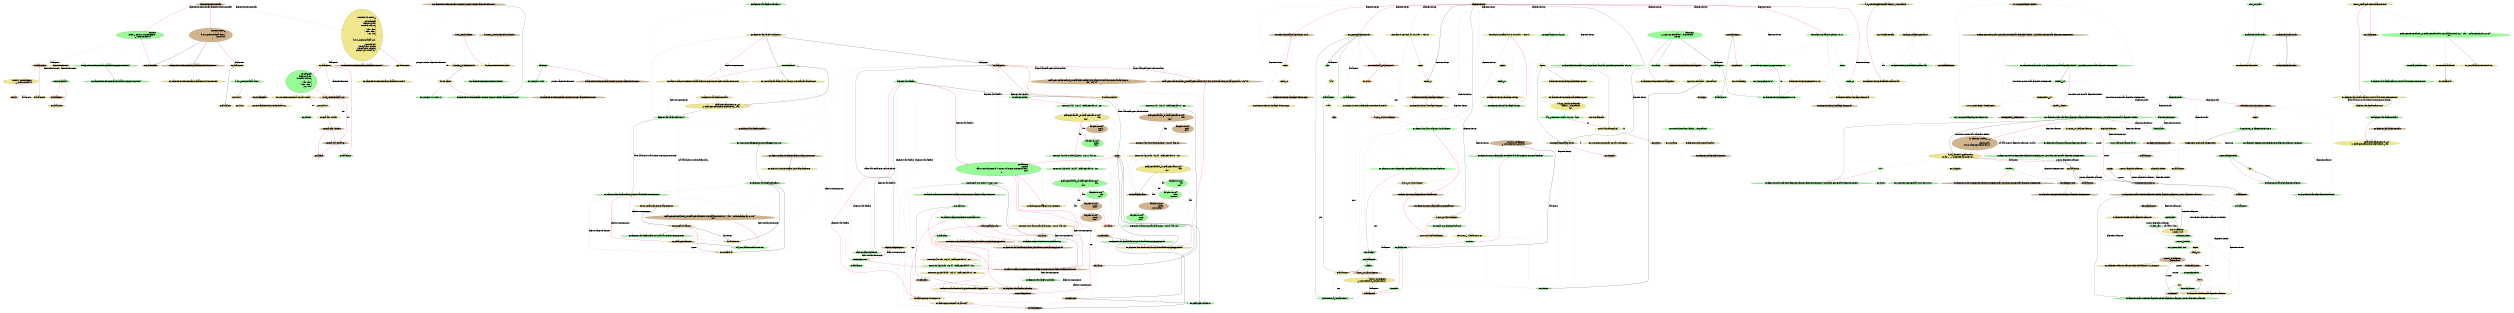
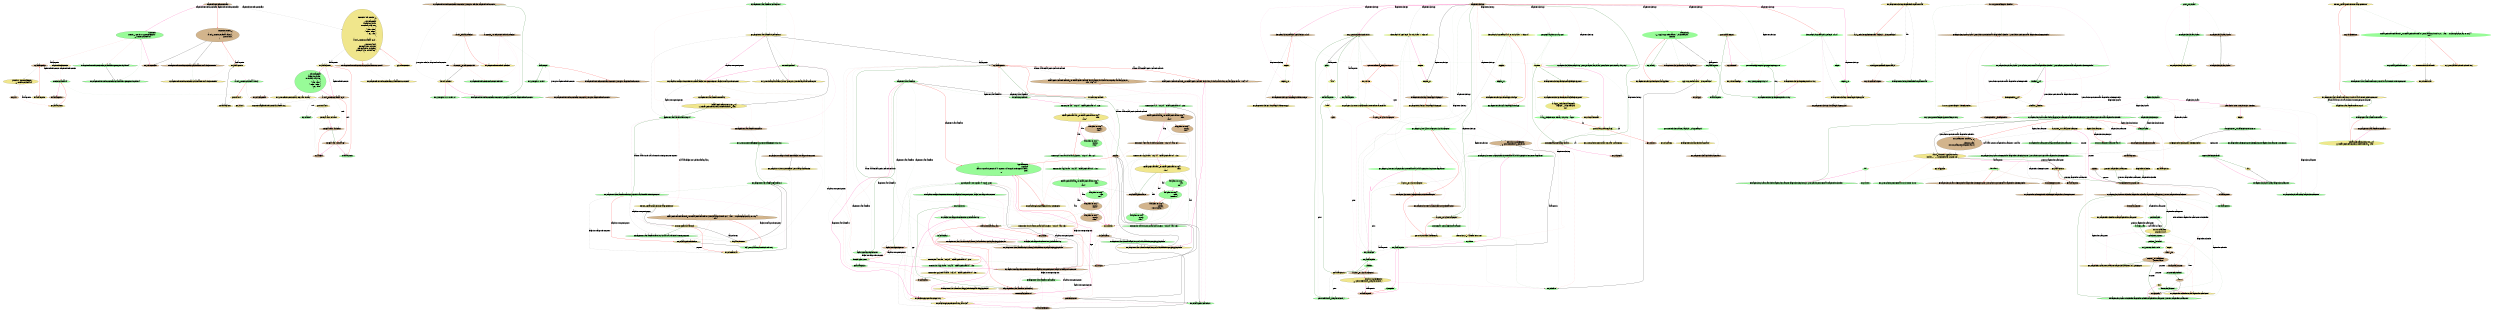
node "Entry Unk.GetAllEntriesFromHash": removed
